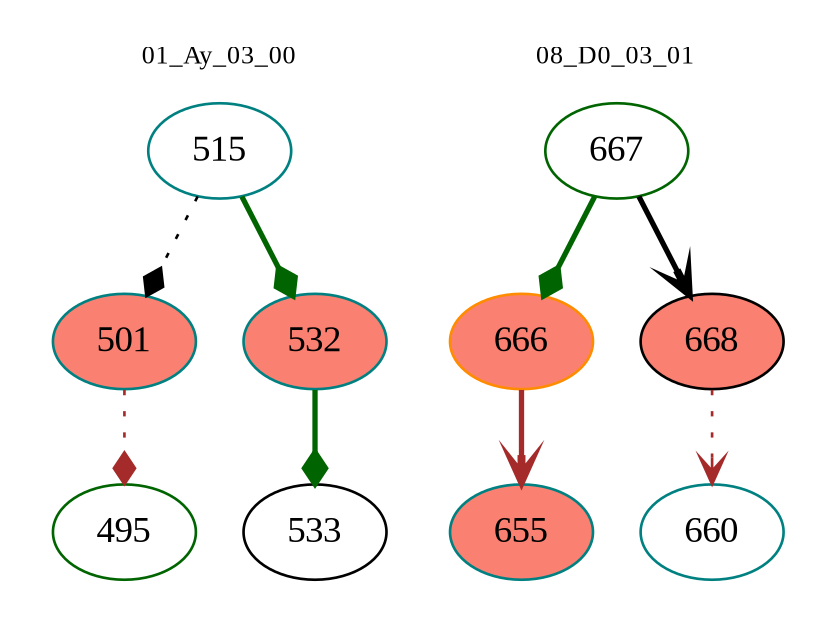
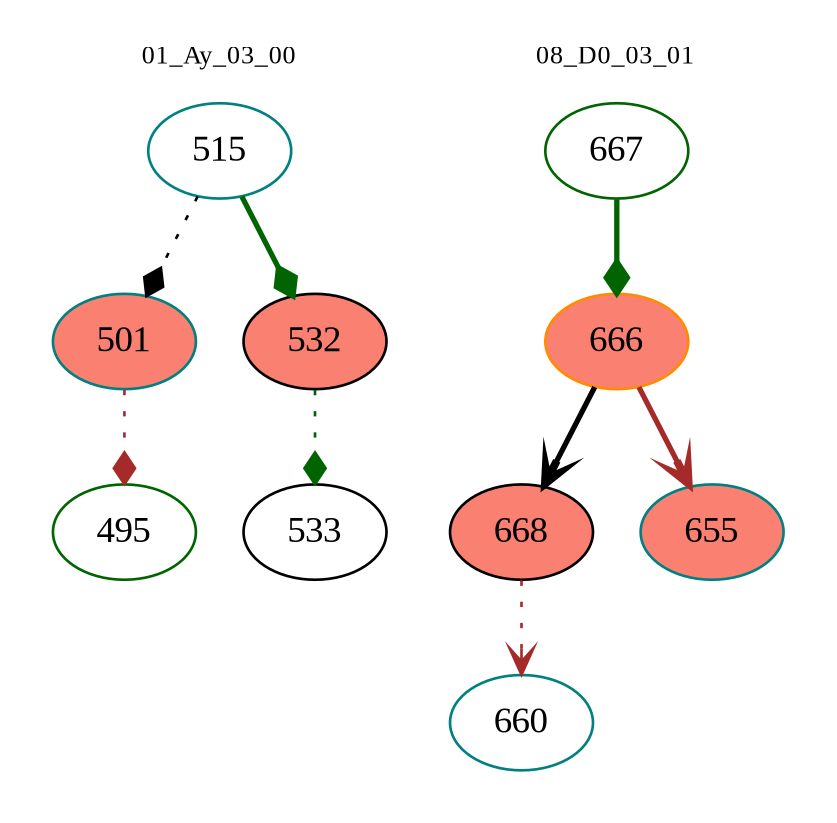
edge "667" -> "668": now "666" -> "668"
node "532": color teal -> black
edge "532" -> "533": style bold -> dotted
